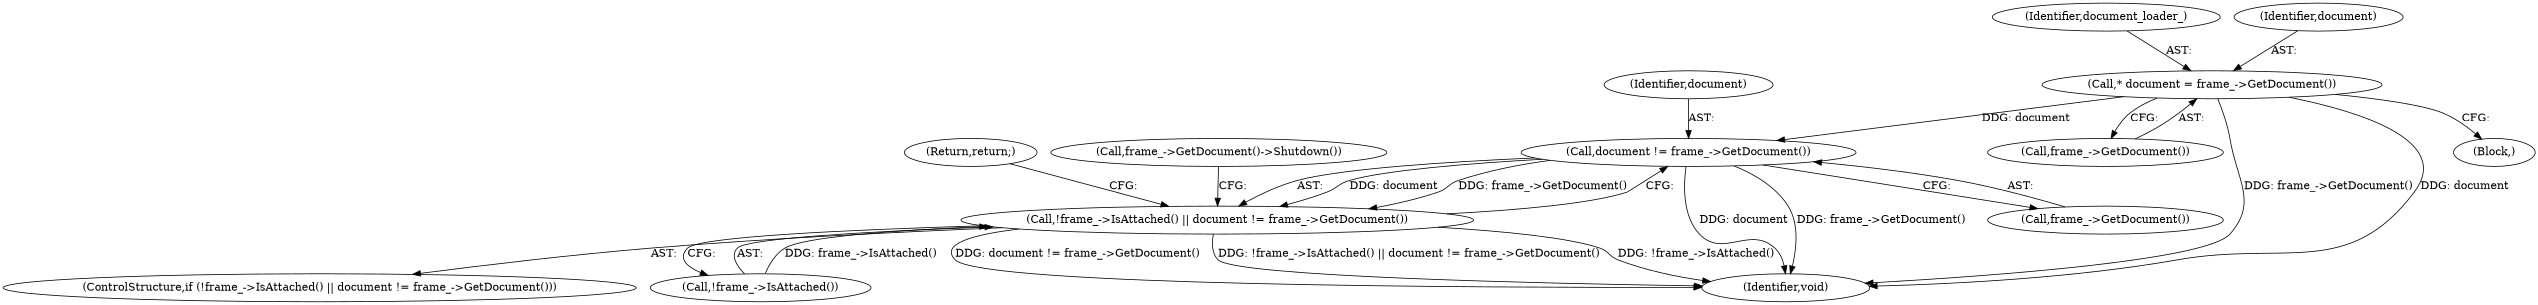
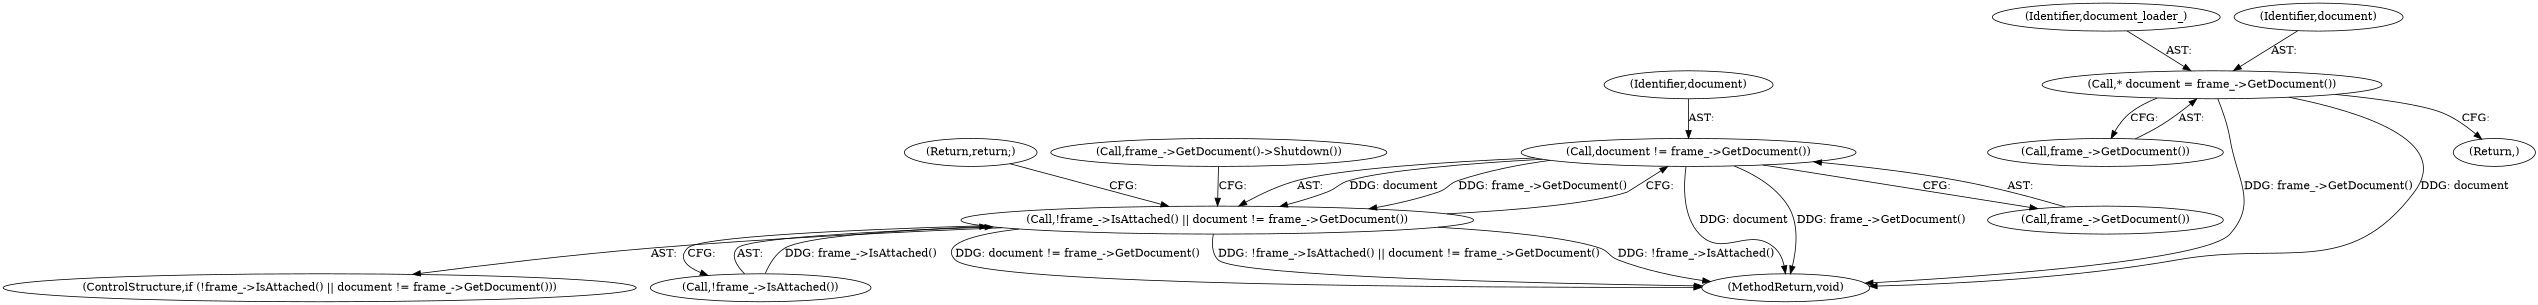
edge "(Call,* document = frame_->GetDocument())" -> "(Call,document != frame_->GetDocument())": removed, label "DDG: document"
node "(Block,)": label "(Block,)" -> "(Return,)"
node "(Identifier,void)": label "(Identifier,void)" -> "(MethodReturn,void)"
